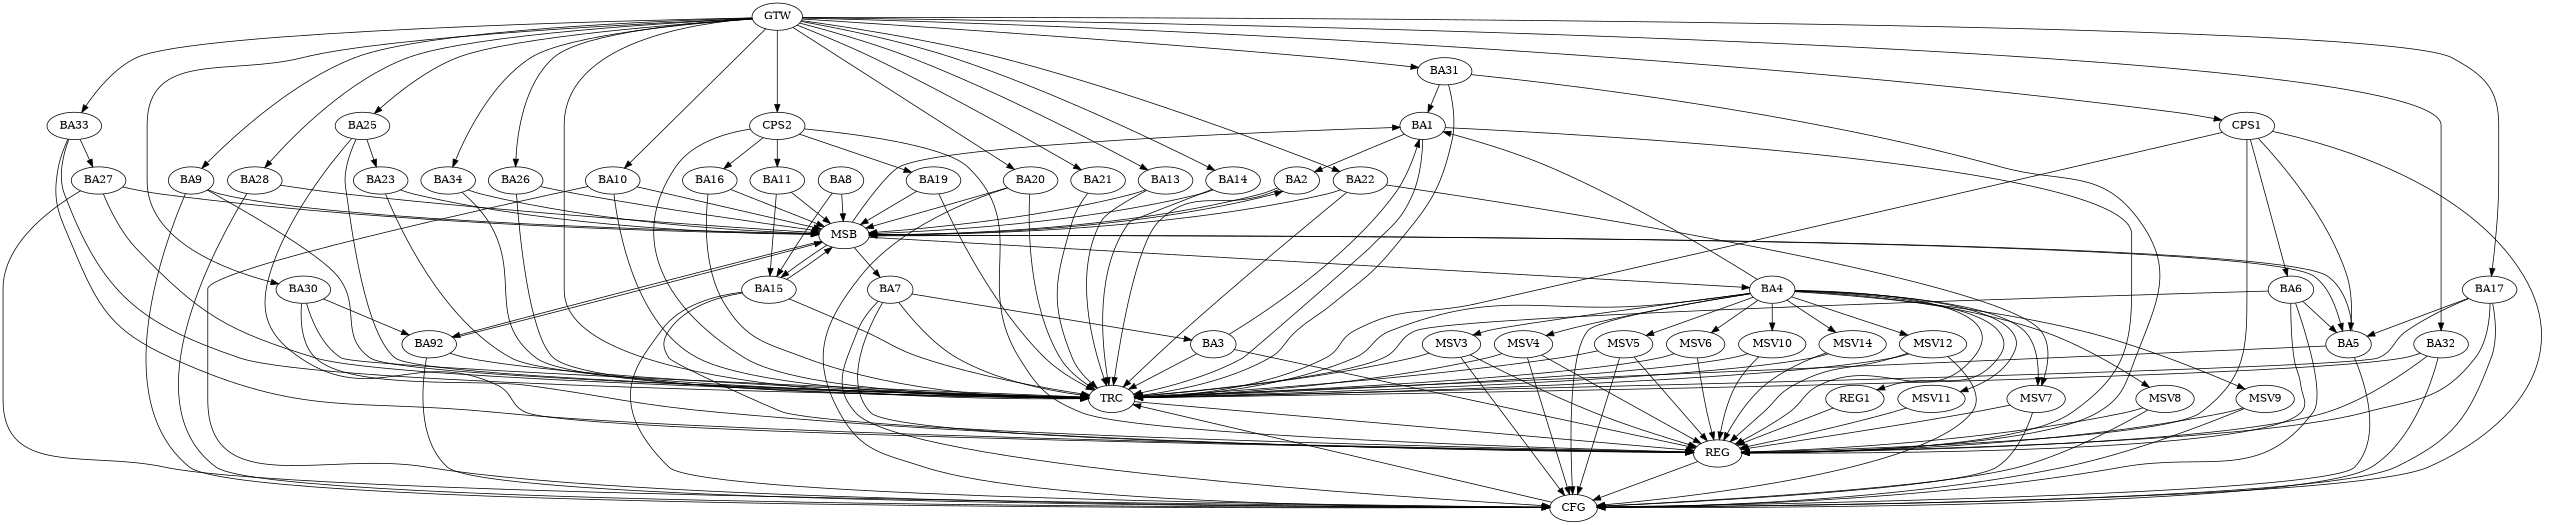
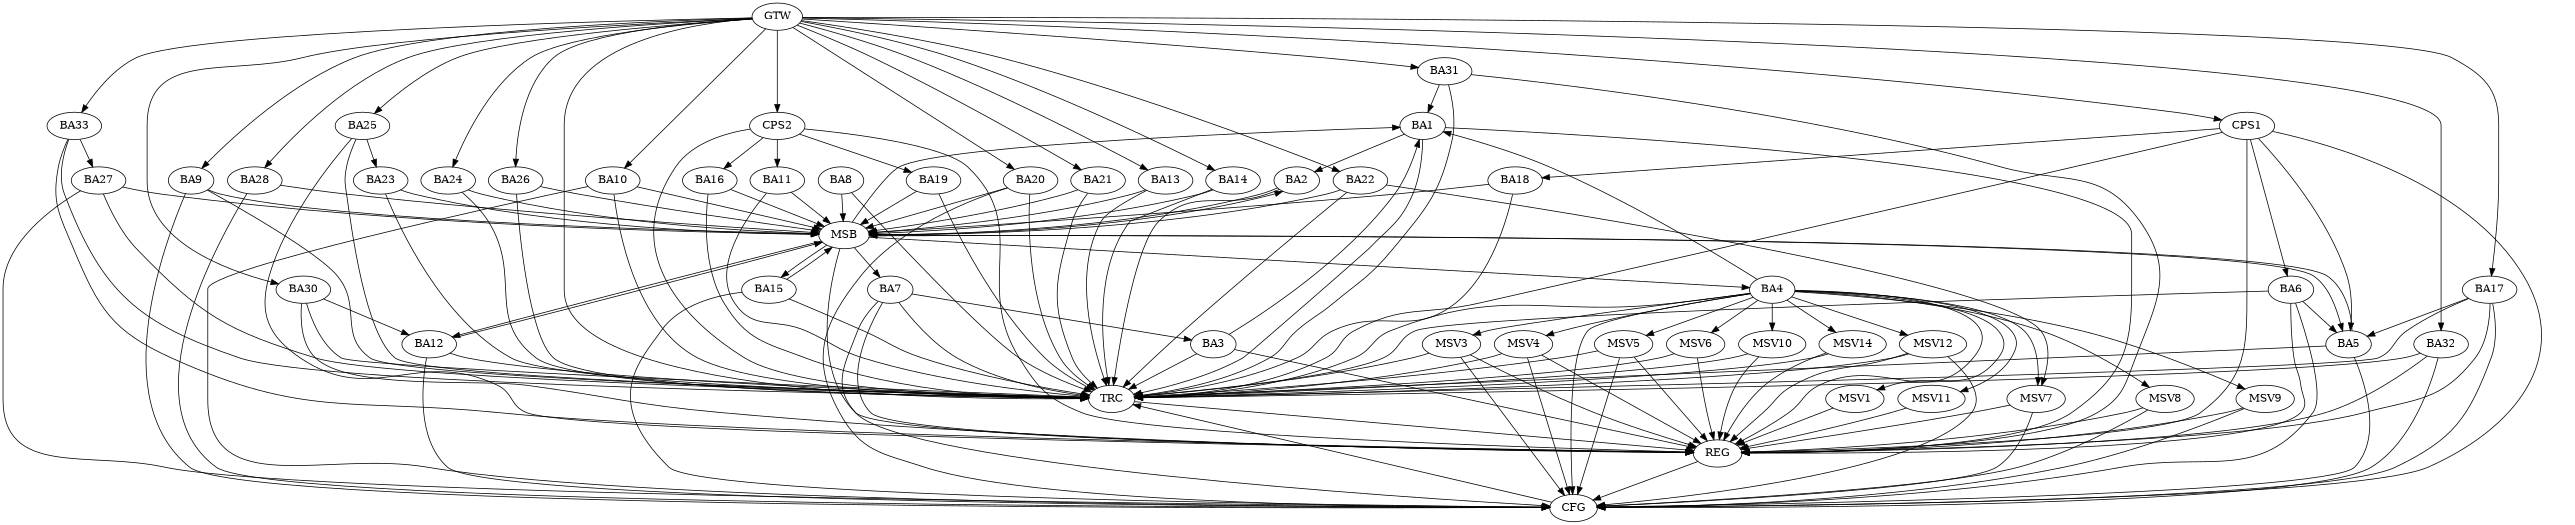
node "BA34": label "BA34" -> "BA24"
node "BA18": added
edge "BA21" -> "MSB": added
edge "BA11" -> "BA15": now "BA11" -> "TRC"
edge "BA8" -> "BA15": now "BA8" -> "TRC"
node "BA92": label "BA92" -> "BA12"
node "REG1": label "REG1" -> "MSV1"
edge "BA15" -> "REG": now "MSB" -> "REG"
